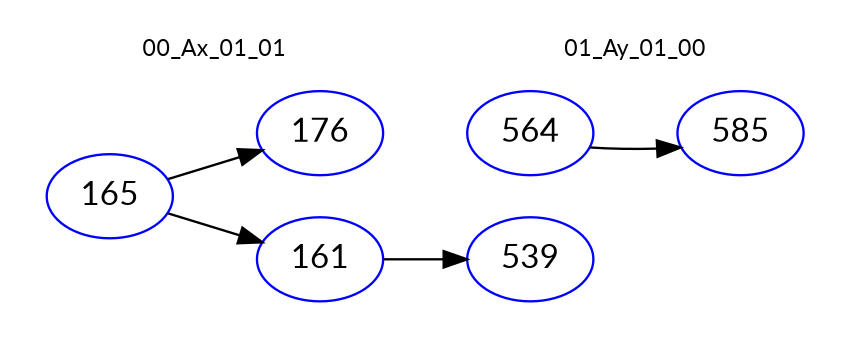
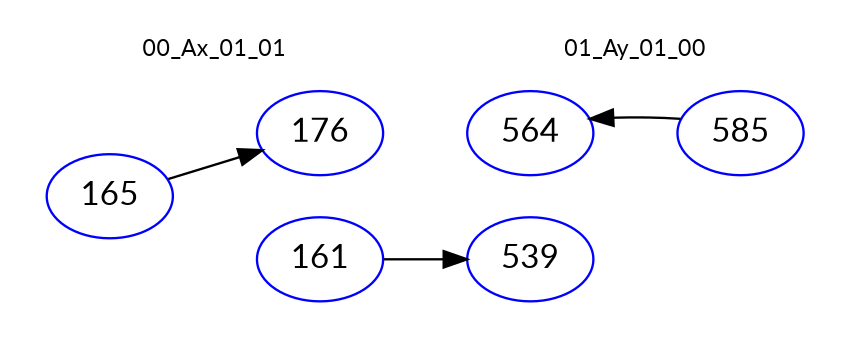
edge "564" -> "585": reversed
edge "165" -> "161": removed
